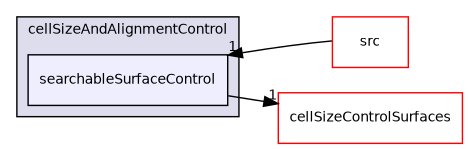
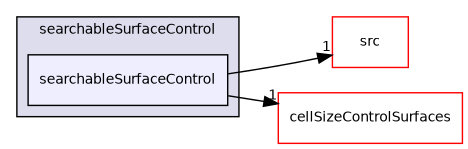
cluster "cellSizeAndAlignmentControl": label "cellSizeAndAlignmentControl" -> "searchableSurfaceControl"
edge "src" -> "searchableSurfaceControl": reversed
